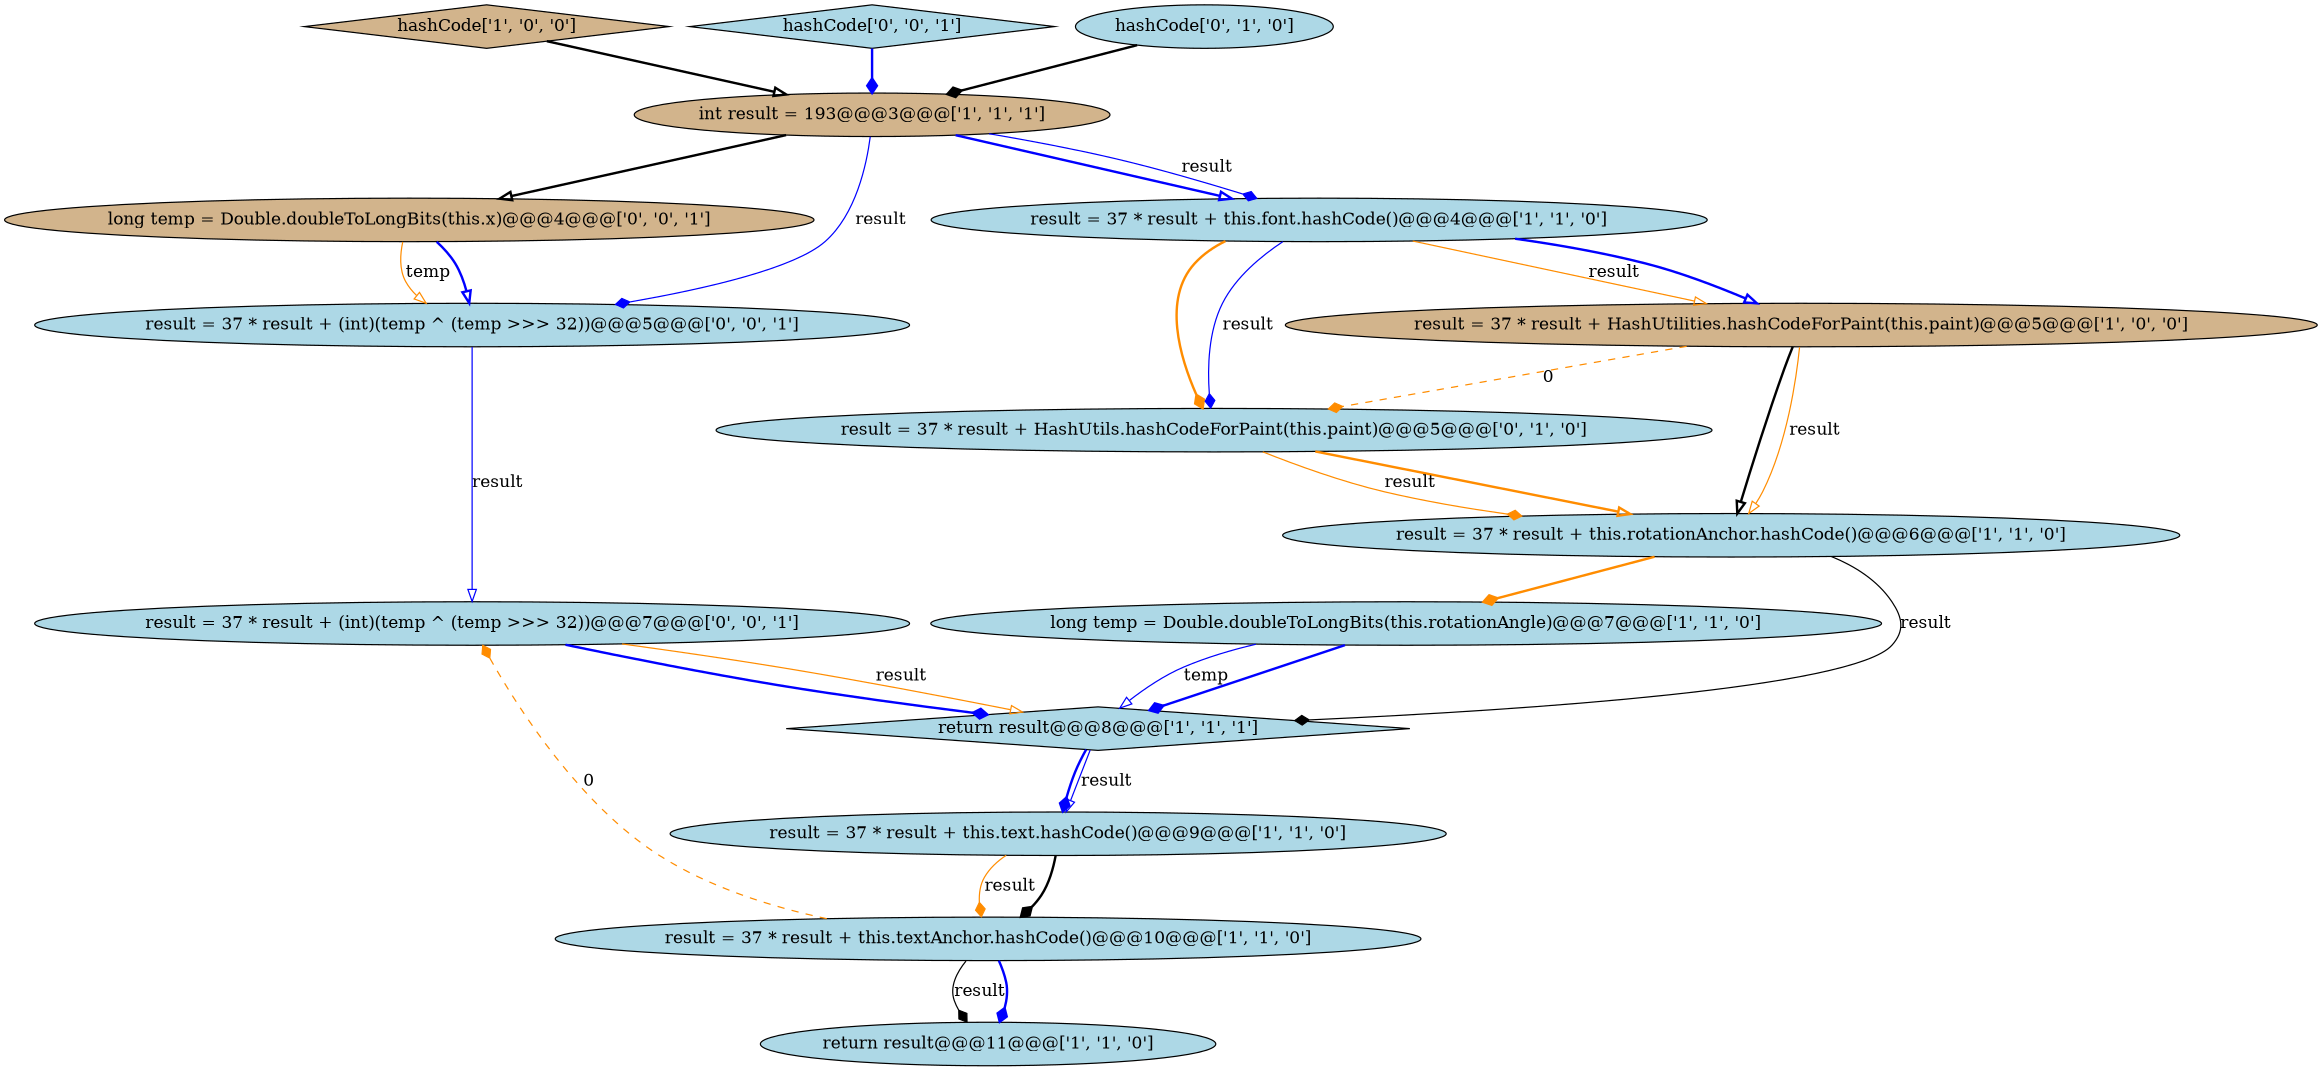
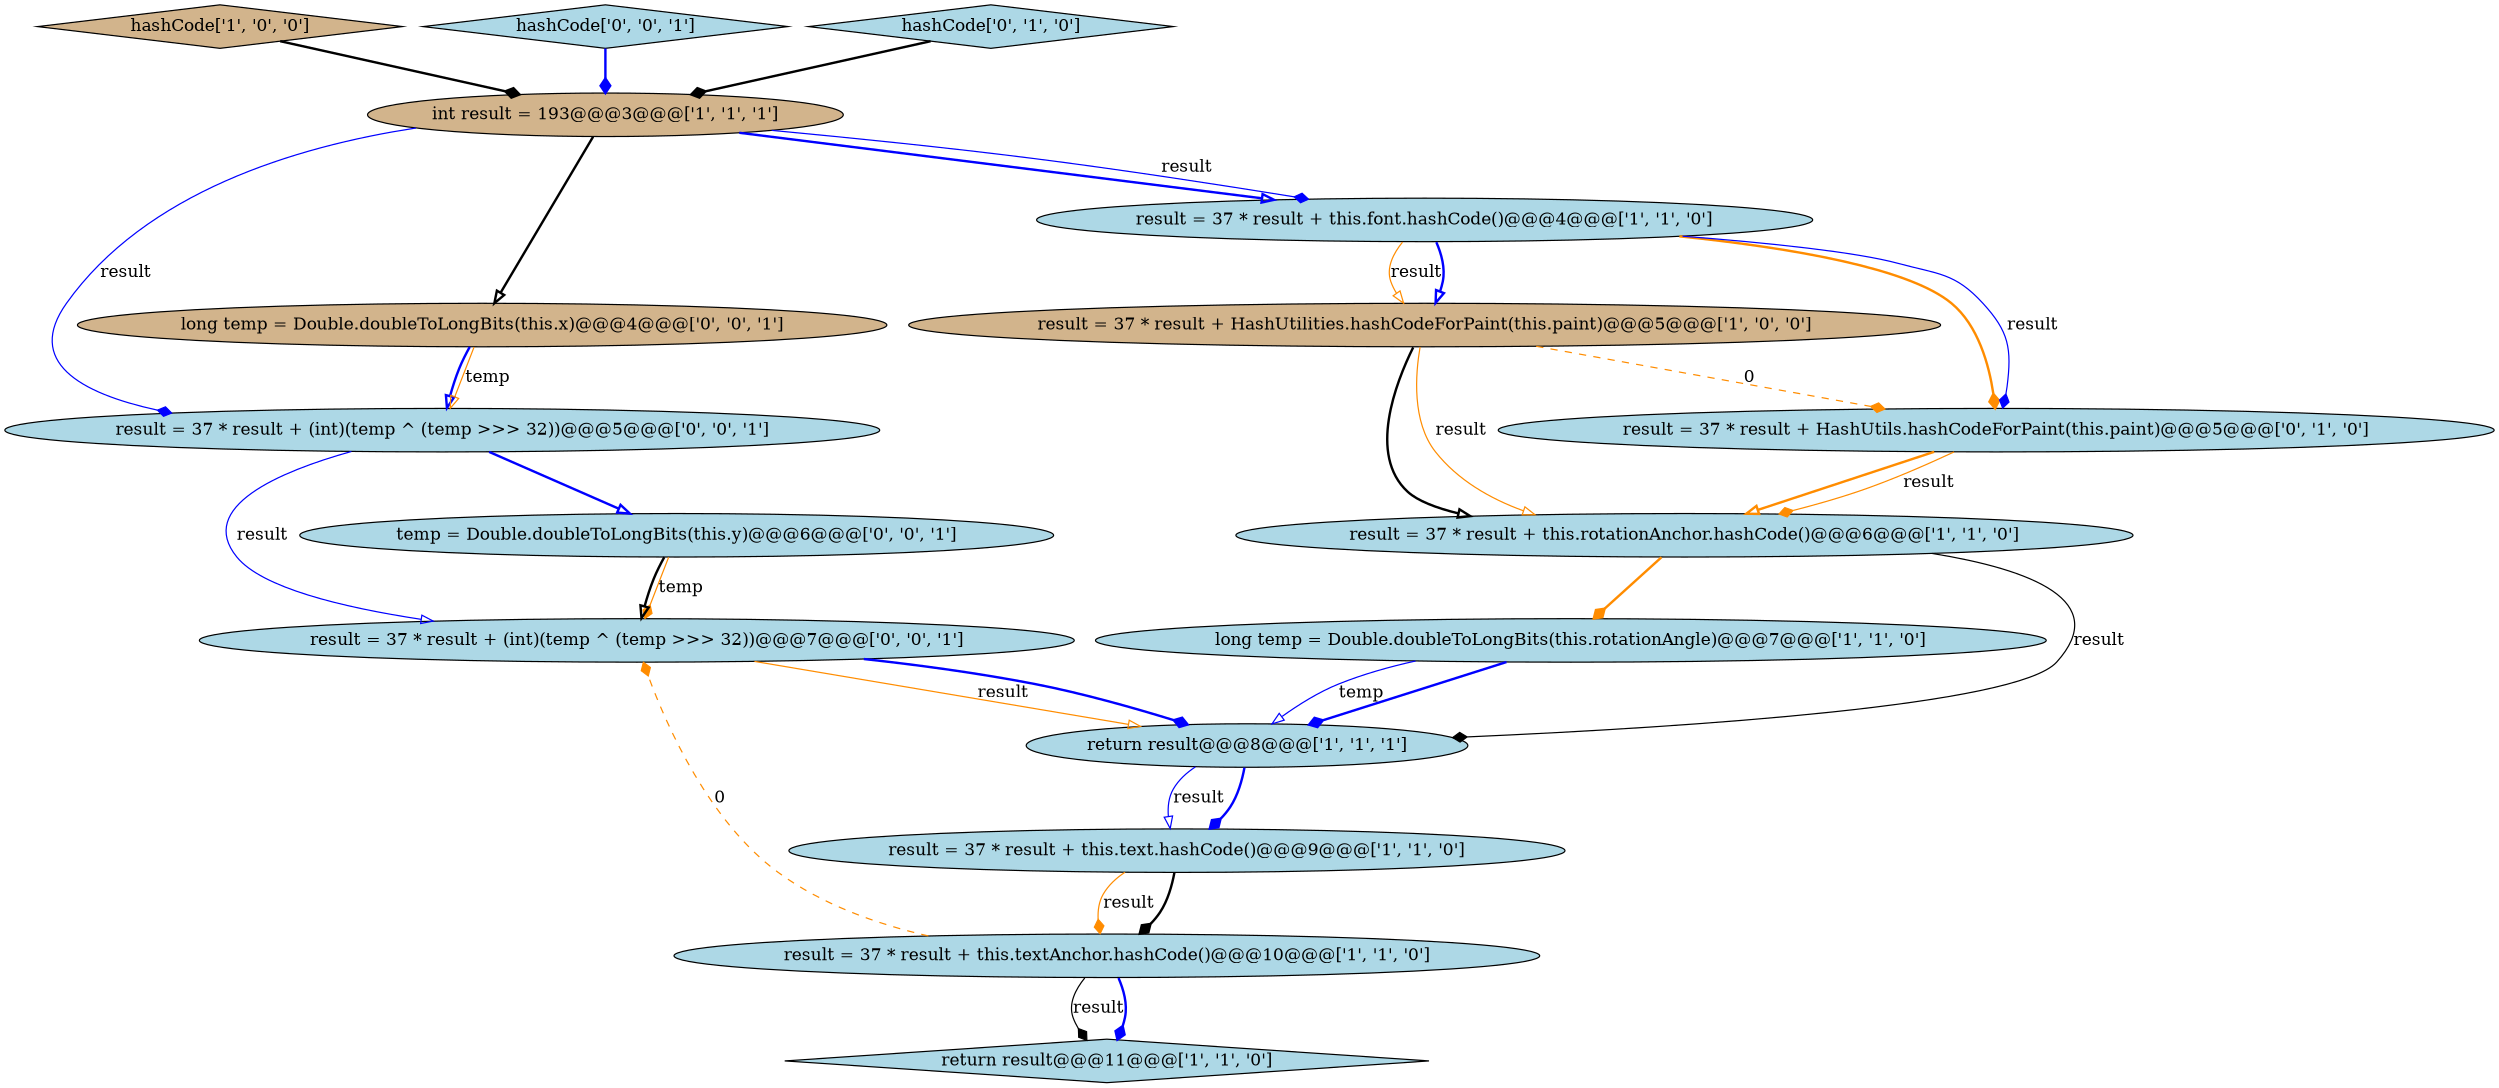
node "hashCode['0', '1', '0']": shape ellipse -> diamond
edge "hashCode['1', '0', '0']" -> "int result = 193@@@3@@@['1', '1', '1']": arrowhead onormal -> diamond
node "temp = Double.doubleToLongBits(this.y)@@@6@@@['0', '0', '1']": added
node "return result@@@8@@@['1', '1', '1']": shape diamond -> ellipse
node "return result@@@11@@@['1', '1', '0']": shape ellipse -> diamond
